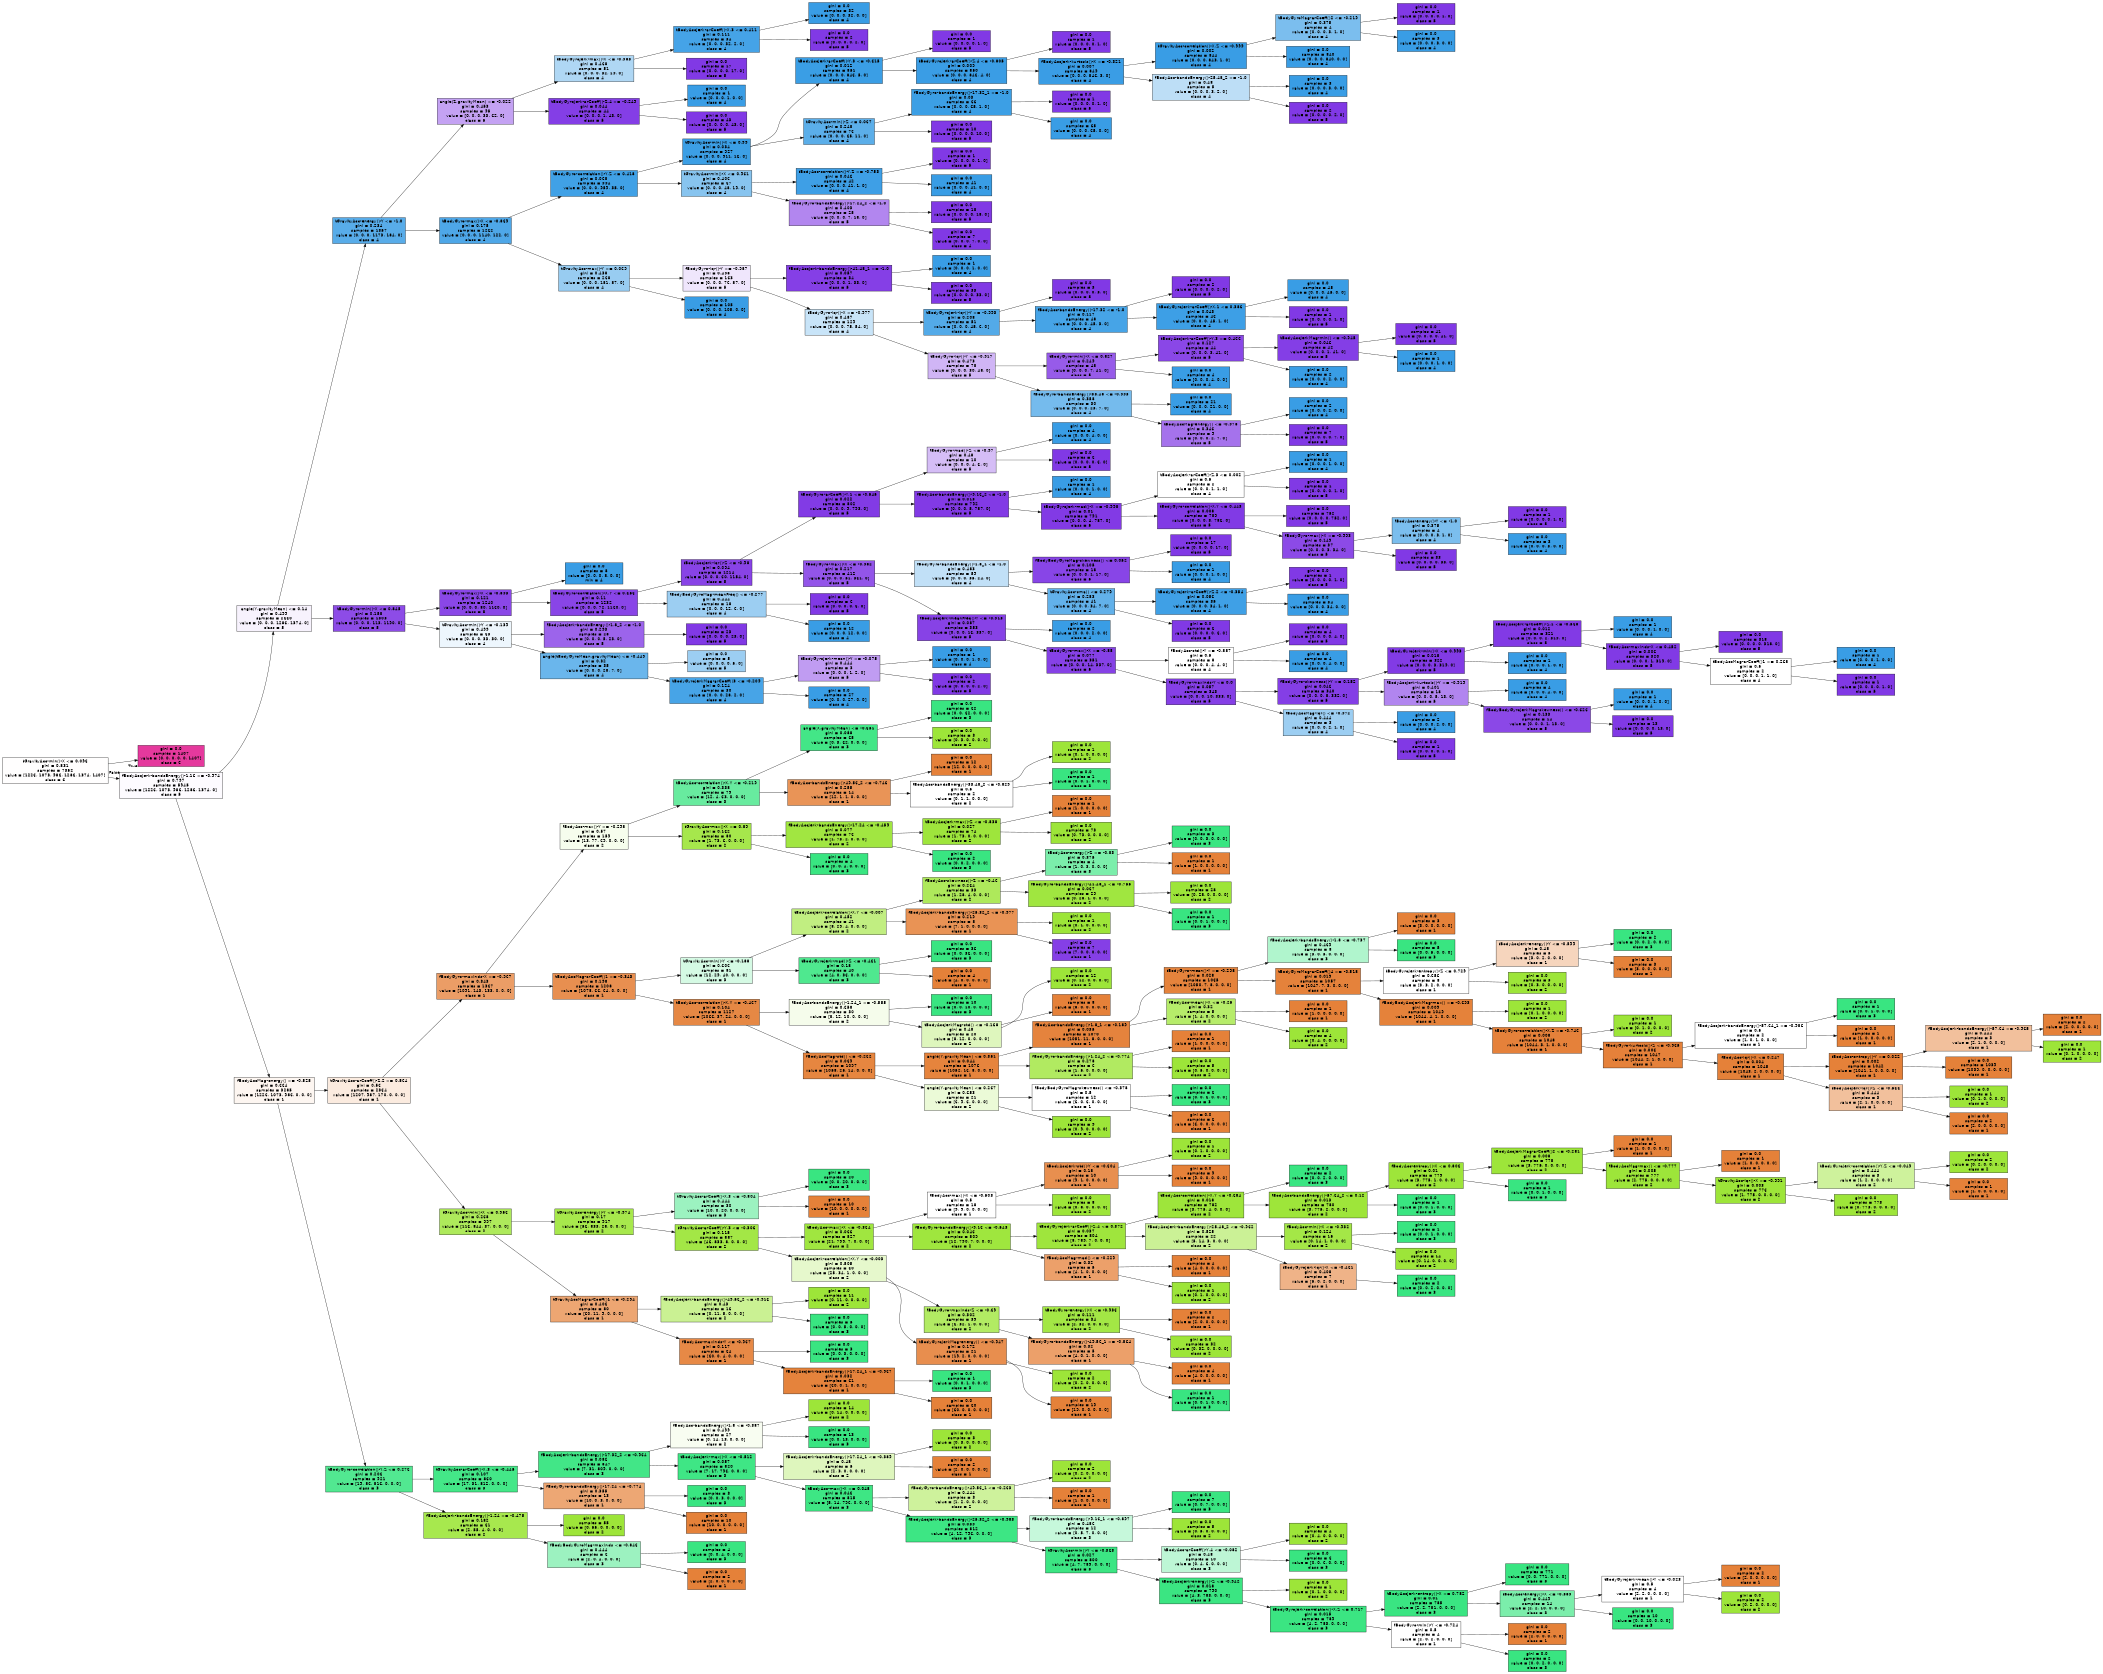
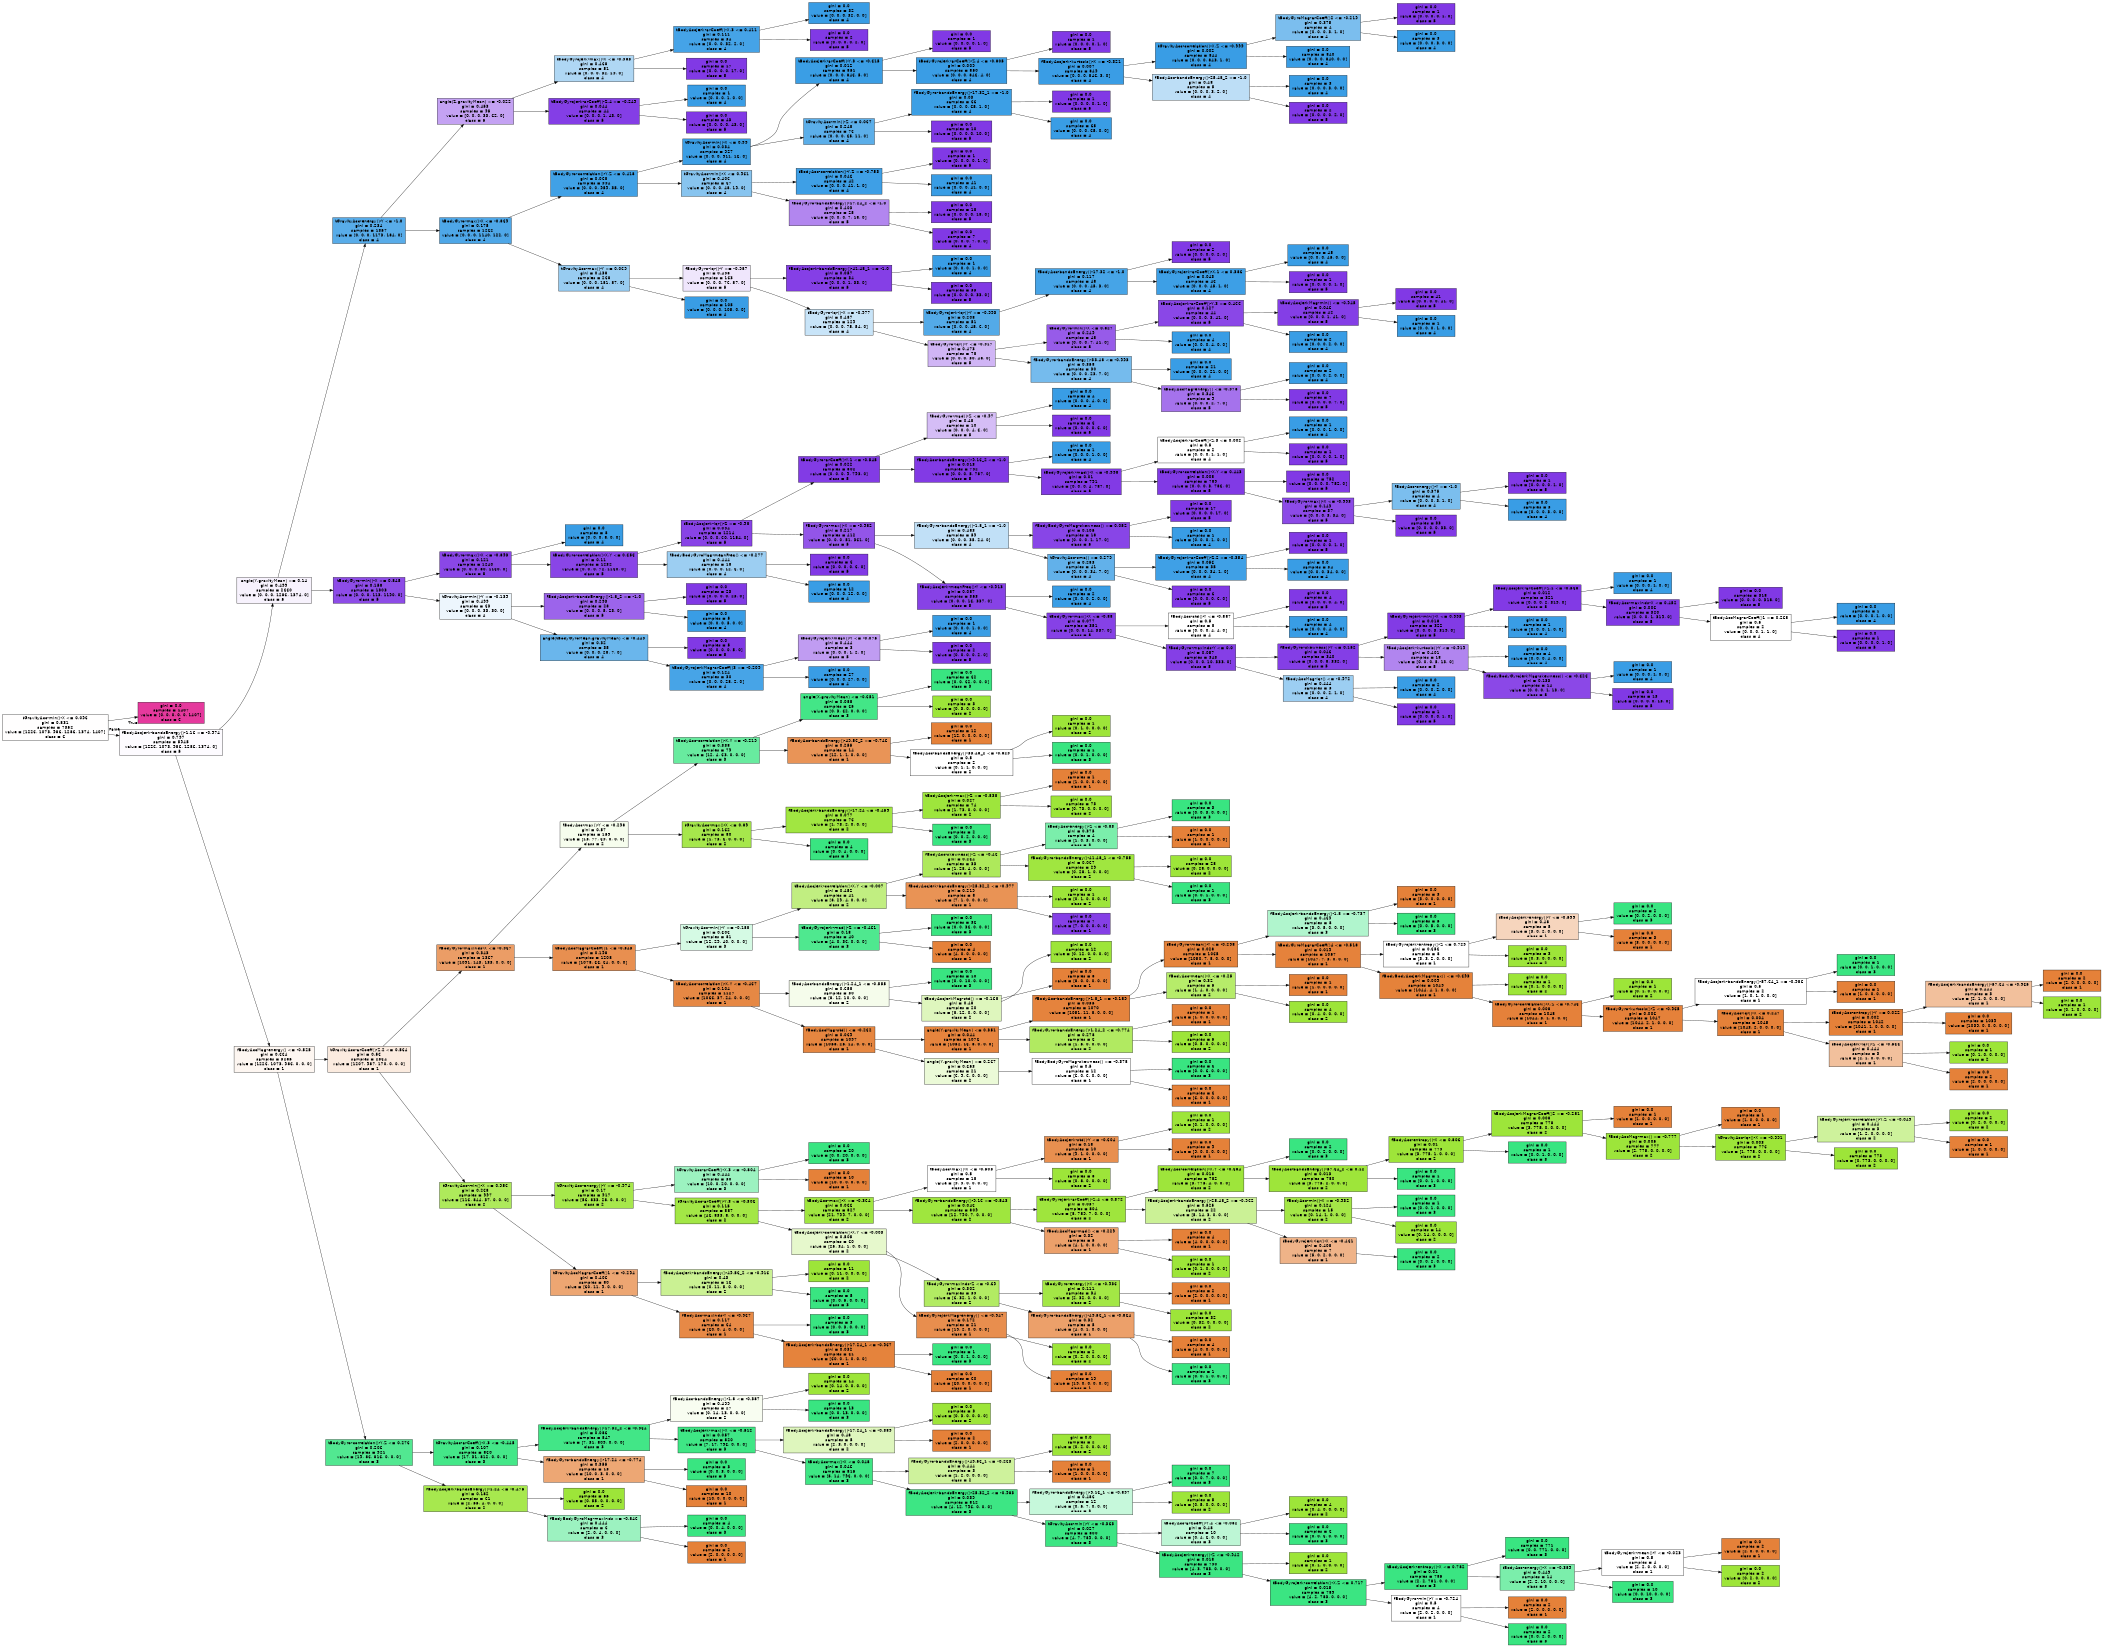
node "gini = 0.0 samples = 3 value = [0, 0, 0, 0, 3, 0] class = 5": removed
node "gini = 0.0 samples = 8 value = [0, 0, 0, 8, 0, 0] min = 4": label "gini = 0.0 samples = 8 value = [0, 0, 0, 8, 0, 0] min = 4" -> "gini = 0.0 samples = 8 value = [0, 0, 0, 8, 0, 0] class = 4"
node "gini = 0.0 samples = 5 value = [0, 0, 0, 5, 0, 0] class = 4": added
node "gini = 0.0 samples = 5 value = [0, 0, 0, 0, 5, 0] class = 5": fillcolor #9ccef2 -> #8139e5
node "gini = 0.0 samples = 9 value = [0, 9, 0, 0, 0, 0] class = 2": removed
